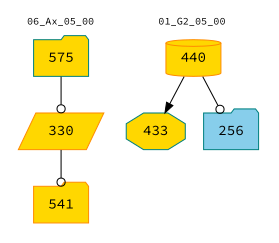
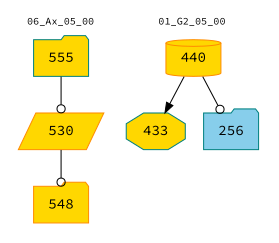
node "575": label "575" -> "555"
node "330": label "330" -> "530"
node "541": label "541" -> "548"
